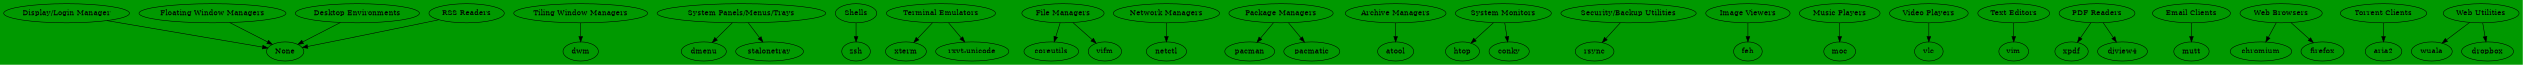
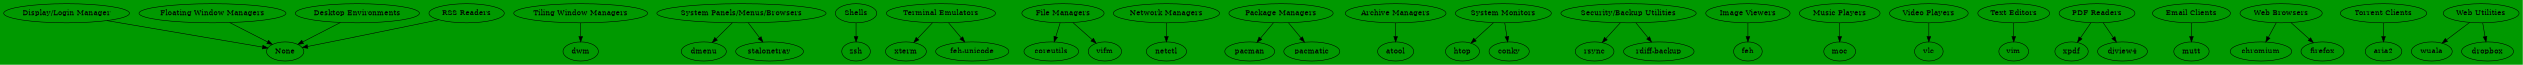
node "System Panels/Menus/Trays": label "System Panels/Menus/Trays" -> "System Panels/Menus/Browsers"
node "rxvt-unicode": label "rxvt-unicode" -> "feh-unicode"
node "rdiff-backup": added
